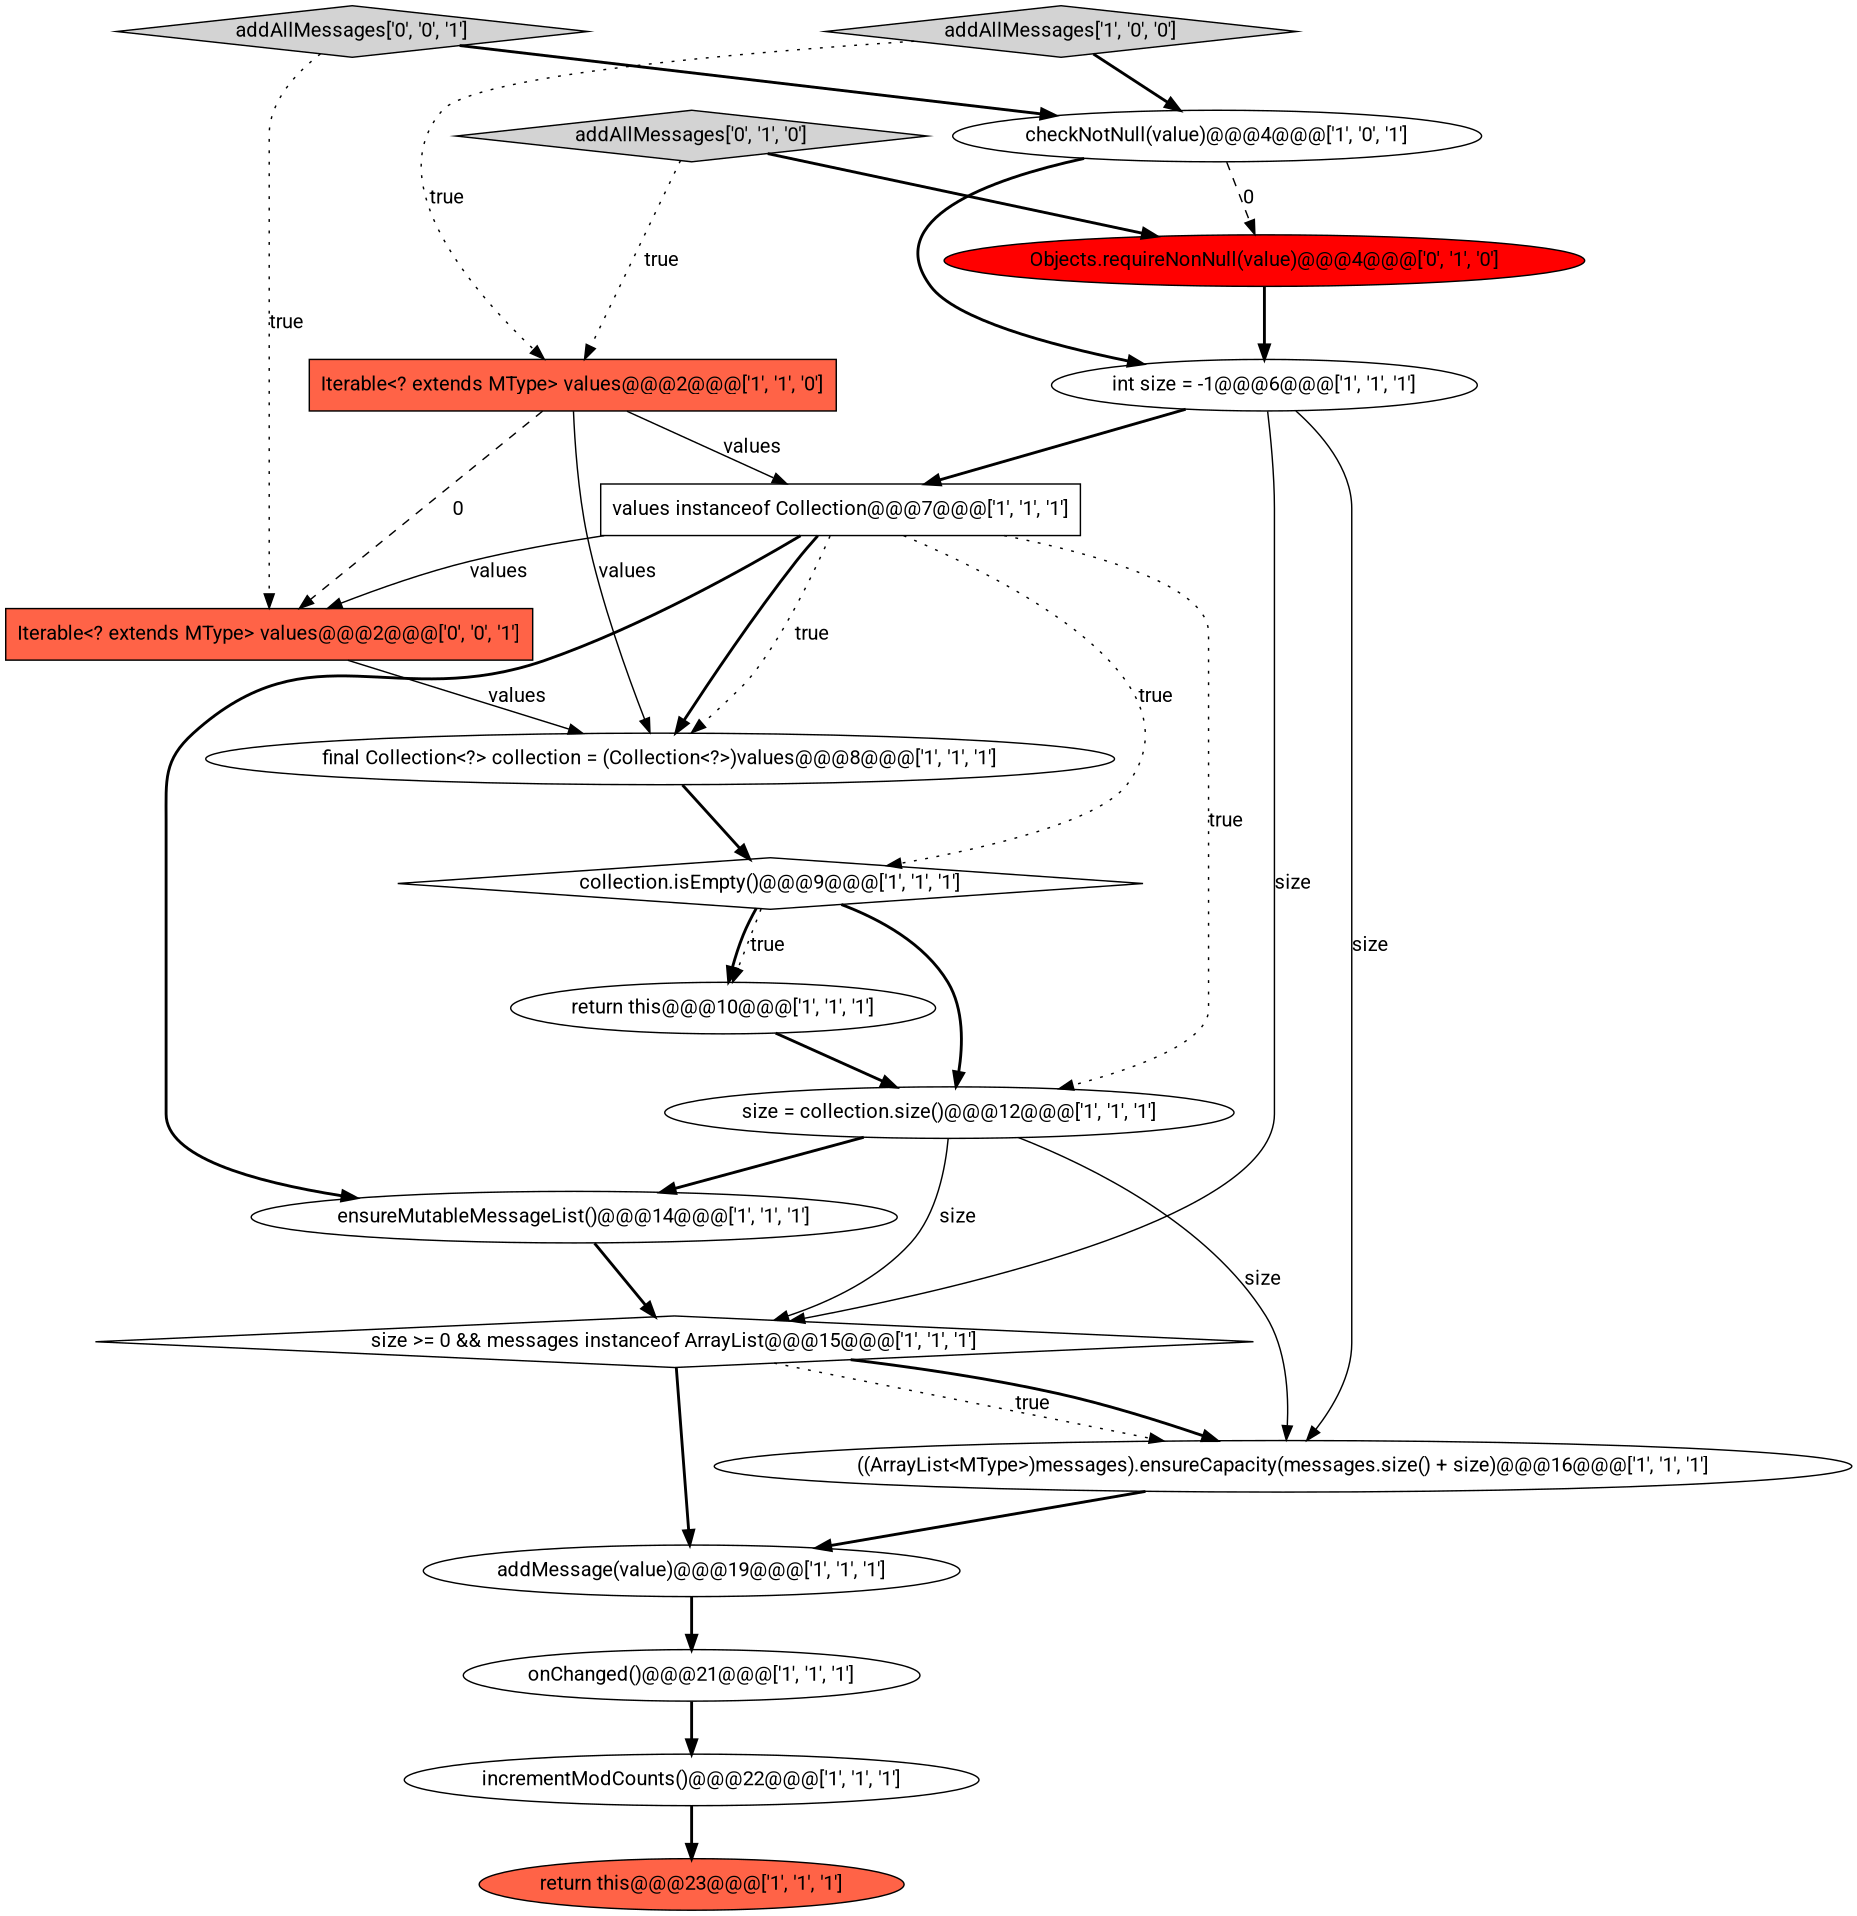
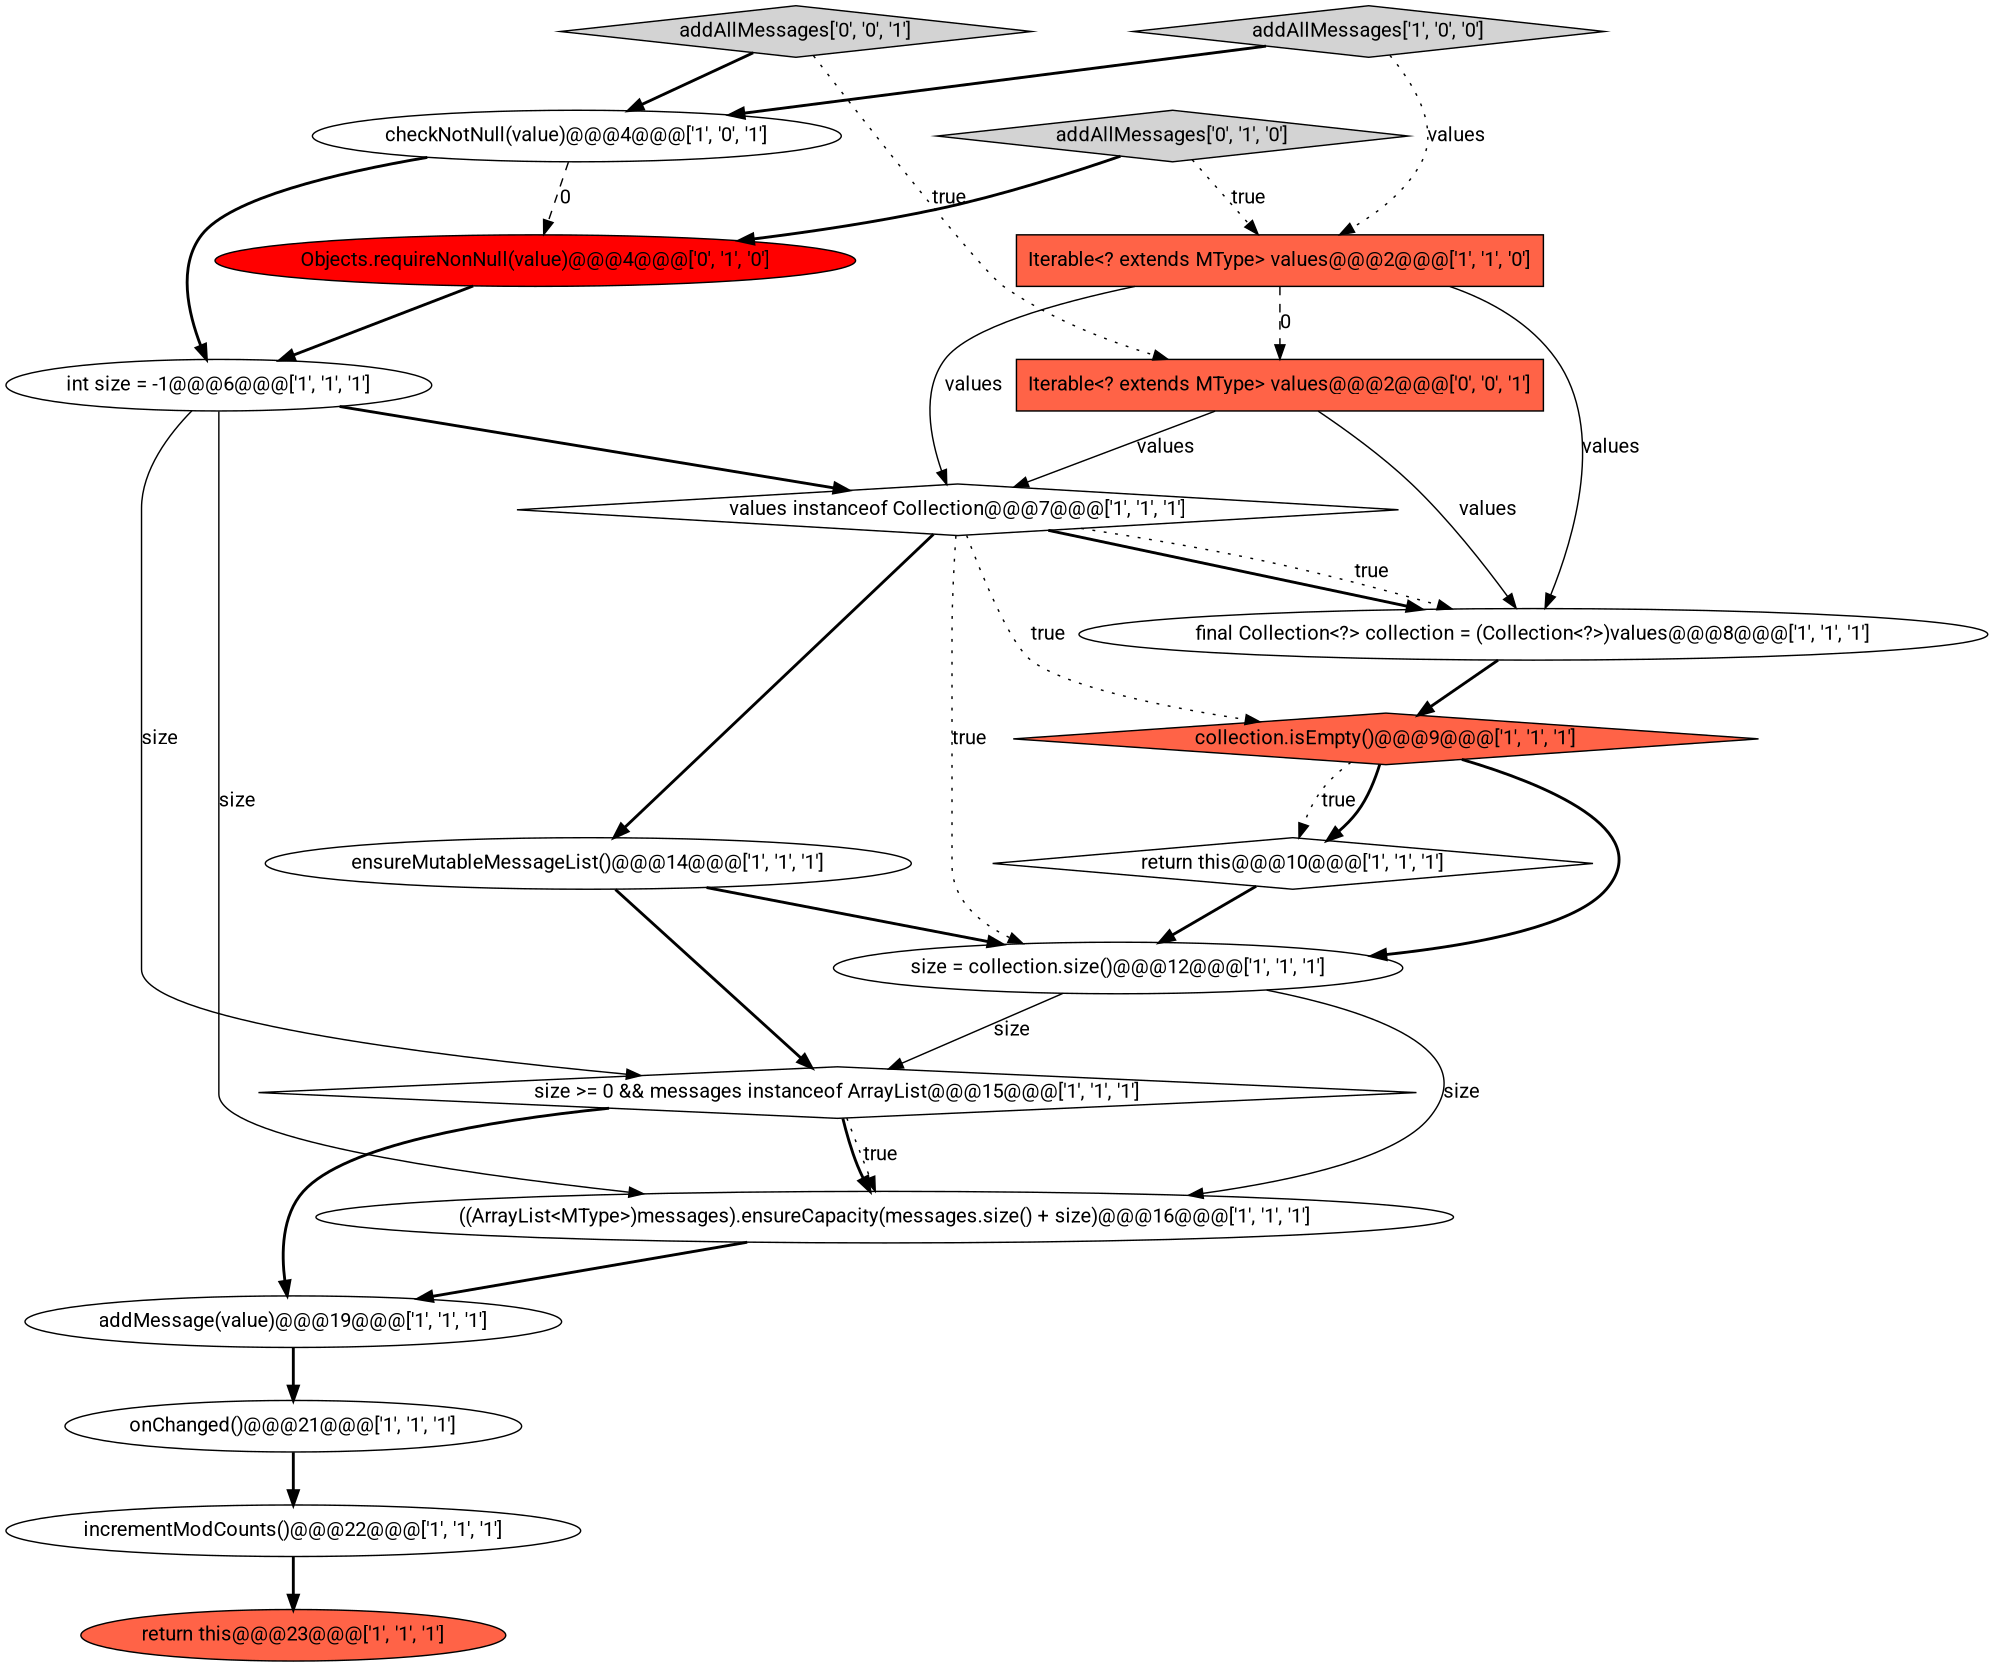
edge "addAllMessages['1', '0', '0']" -> "Iterable<? extends MType> values@@@2@@@['1', '1', '0']": label "true" -> "values"
node "values instanceof Collection@@@7@@@['1', '1', '1']": shape box -> diamond
edge "values instanceof Collection@@@7@@@['1', '1', '1']" -> "Iterable<? extends MType> values@@@2@@@['0', '0', '1']": reversed
node "collection.isEmpty()@@@9@@@['1', '1', '1']": fillcolor white -> tomato
node "return this@@@10@@@['1', '1', '1']": shape ellipse -> diamond
edge "size = collection.size()@@@12@@@['1', '1', '1']" -> "ensureMutableMessageList()@@@14@@@['1', '1', '1']": reversed
